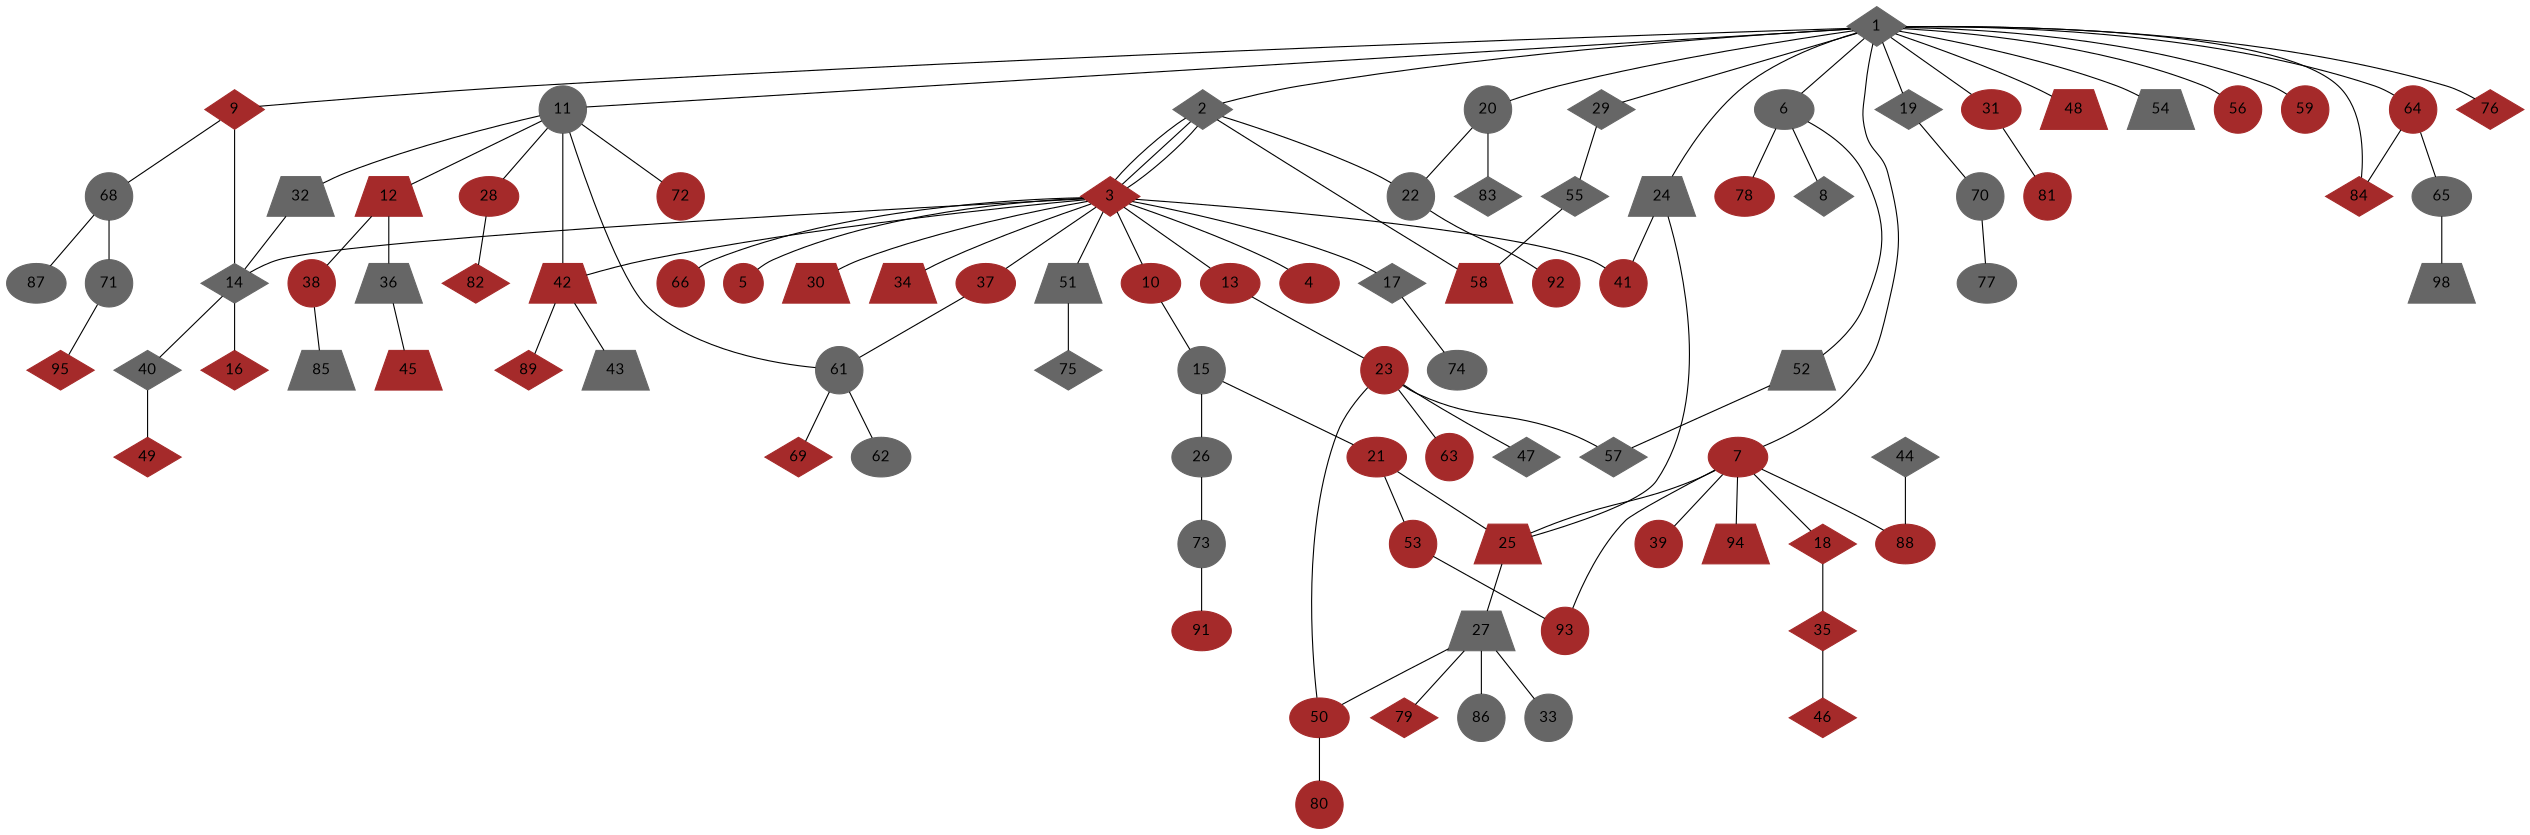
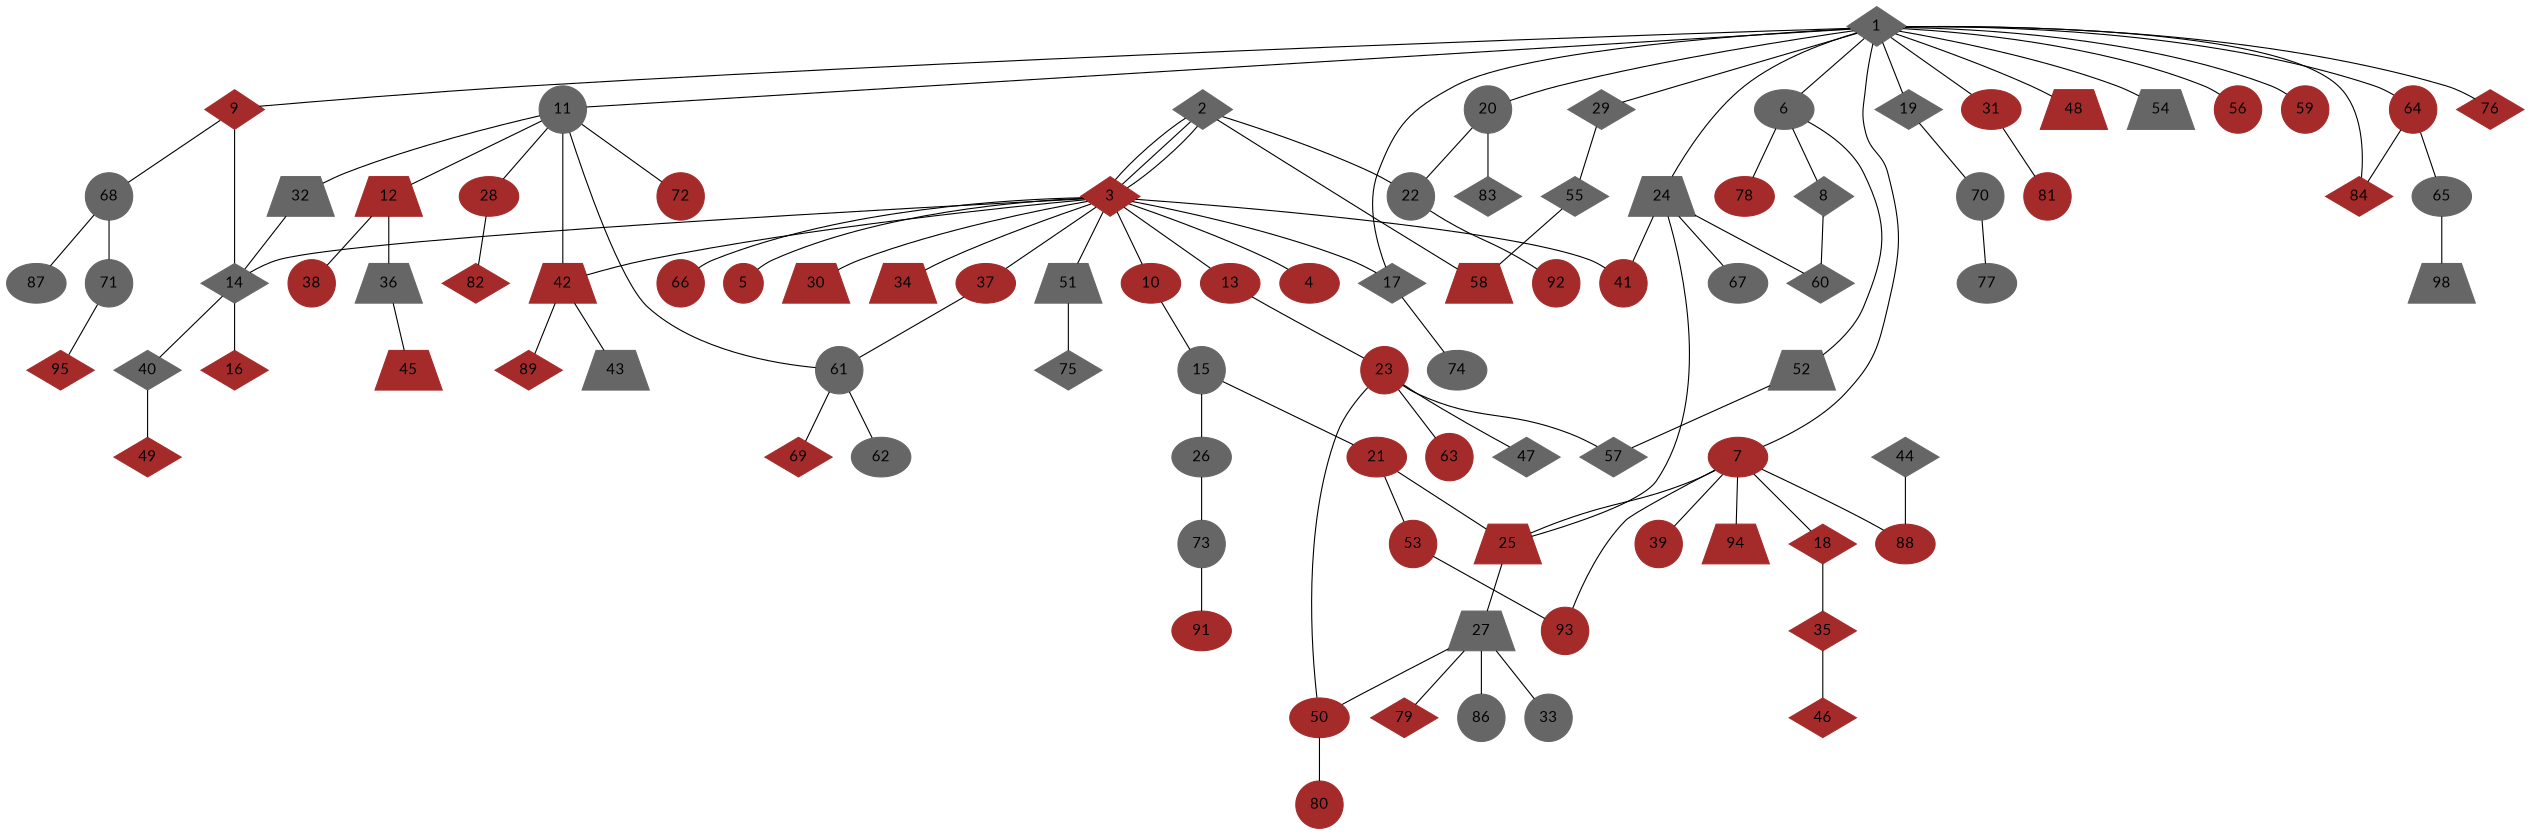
edge "1" -- "2": now "1" -- "17"
node "67": added
node "60": added
node "85": removed
